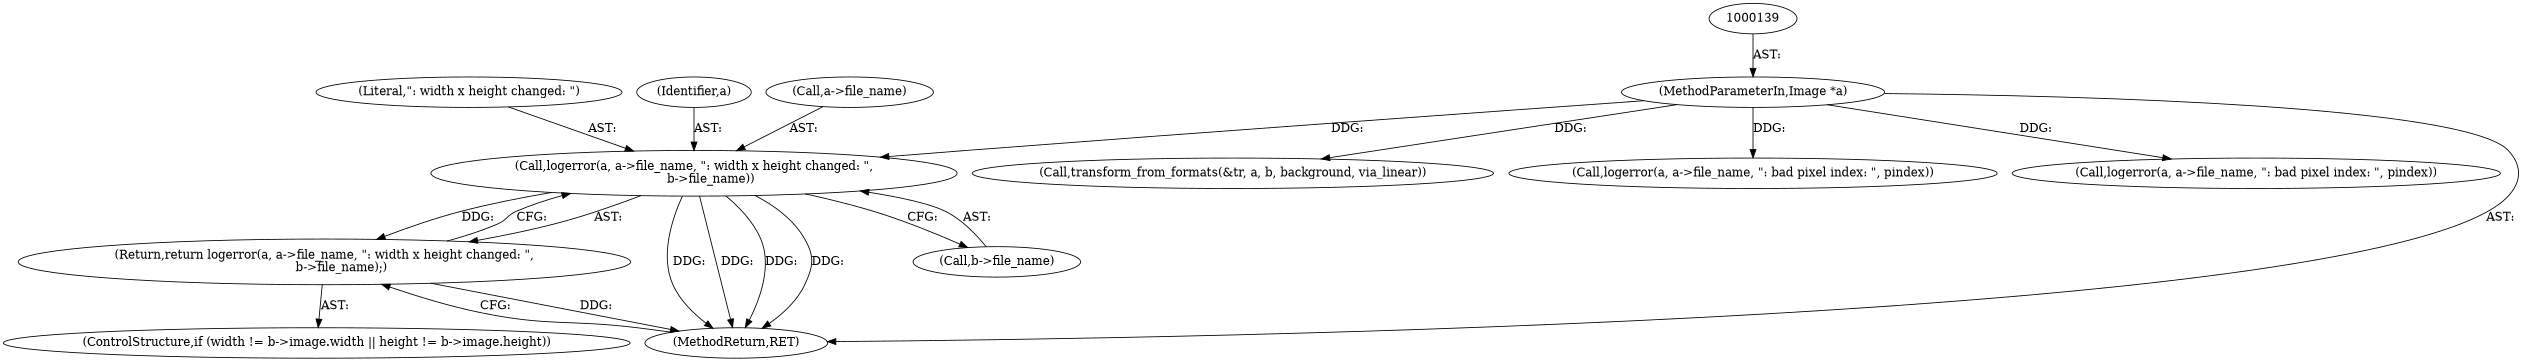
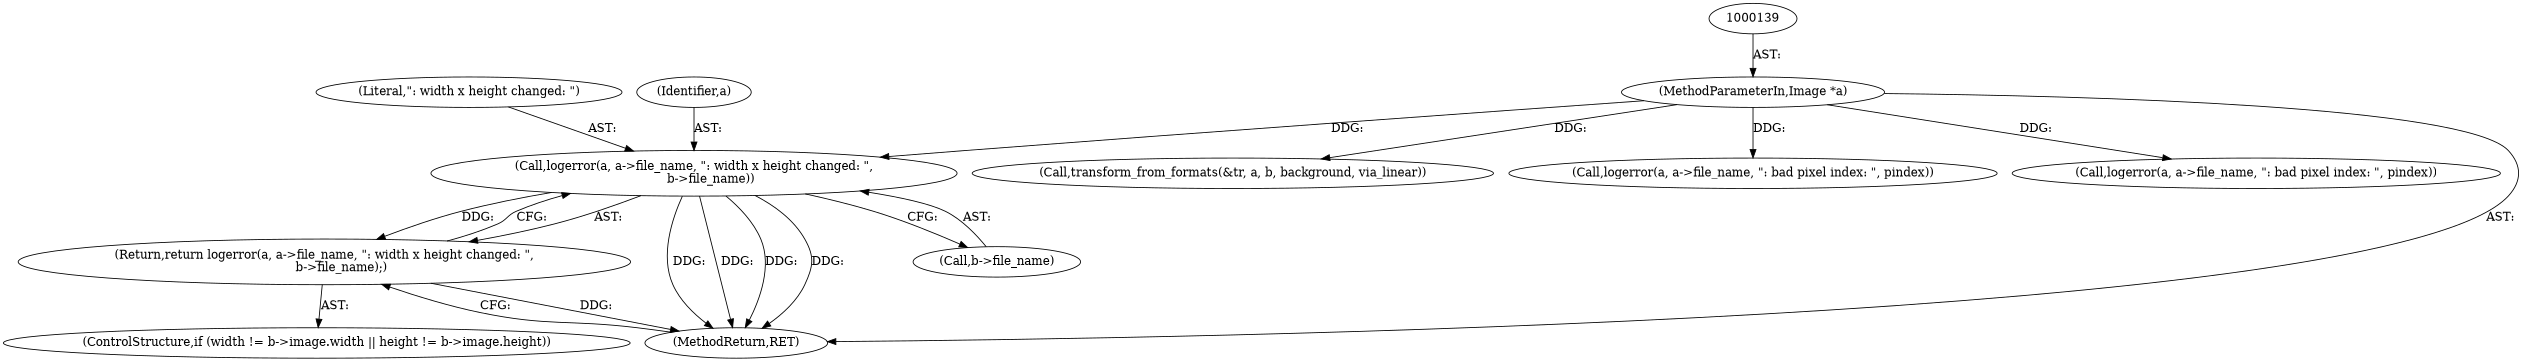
node "(Call,a->file_name)": removed
